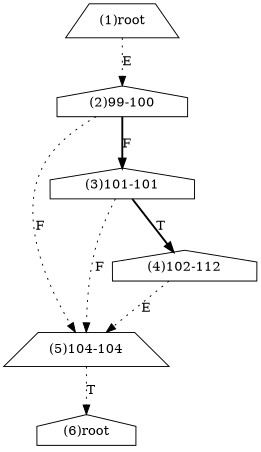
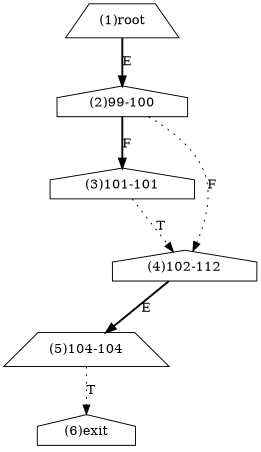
edge "(1)root" -> "(2)99-100": style dotted -> bold
edge "(2)99-100" -> "(5)104-104": now "(2)99-100" -> "(4)102-112"
edge "(3)101-101" -> "(4)102-112": style bold -> dotted
edge "(3)101-101" -> "(5)104-104": removed, label "F"
edge "(4)102-112" -> "(5)104-104": style dotted -> bold
node "(6)root": label "(6)root" -> "(6)exit"
